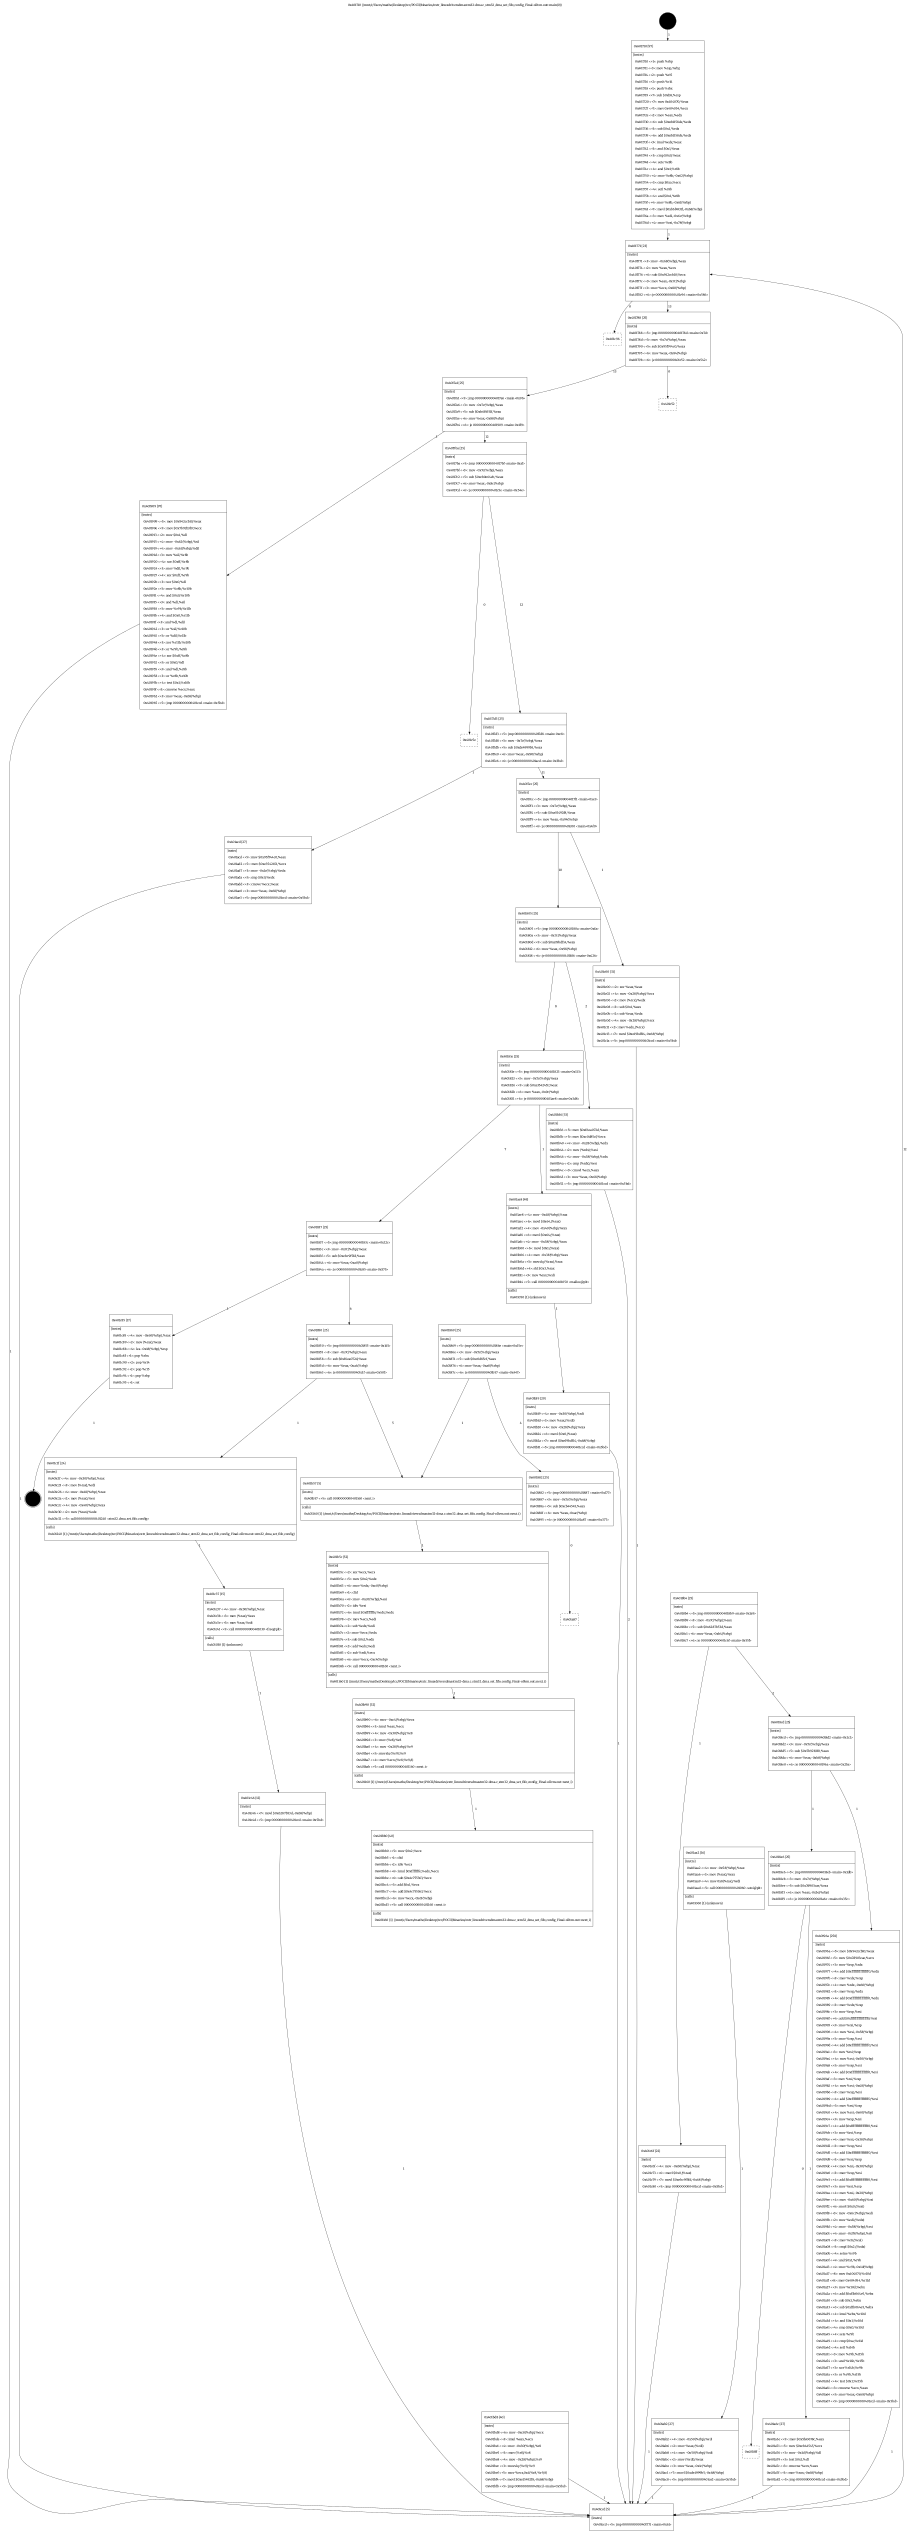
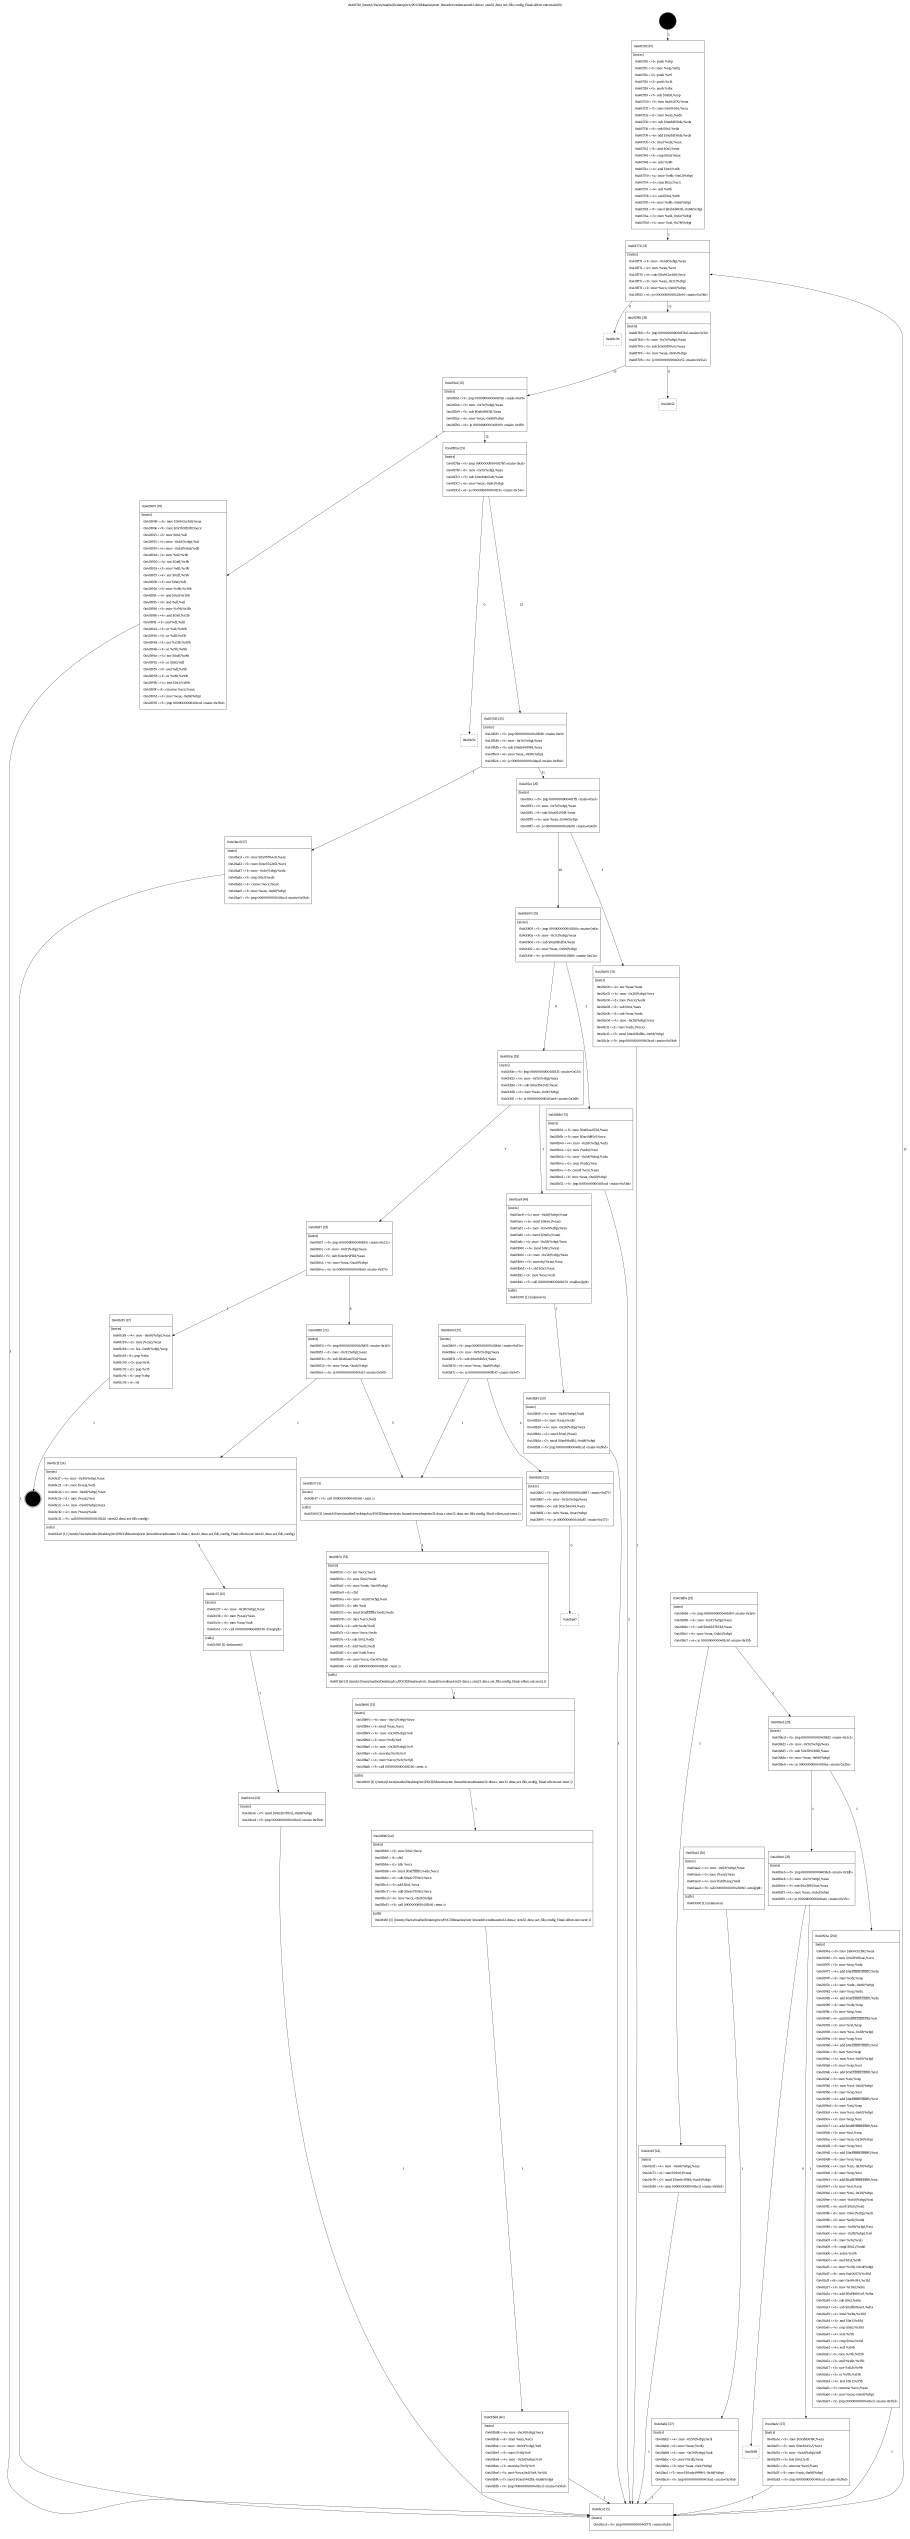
edge "0x401bb0 [40]" -> "0x401bd8 [40]": added, label "1"
